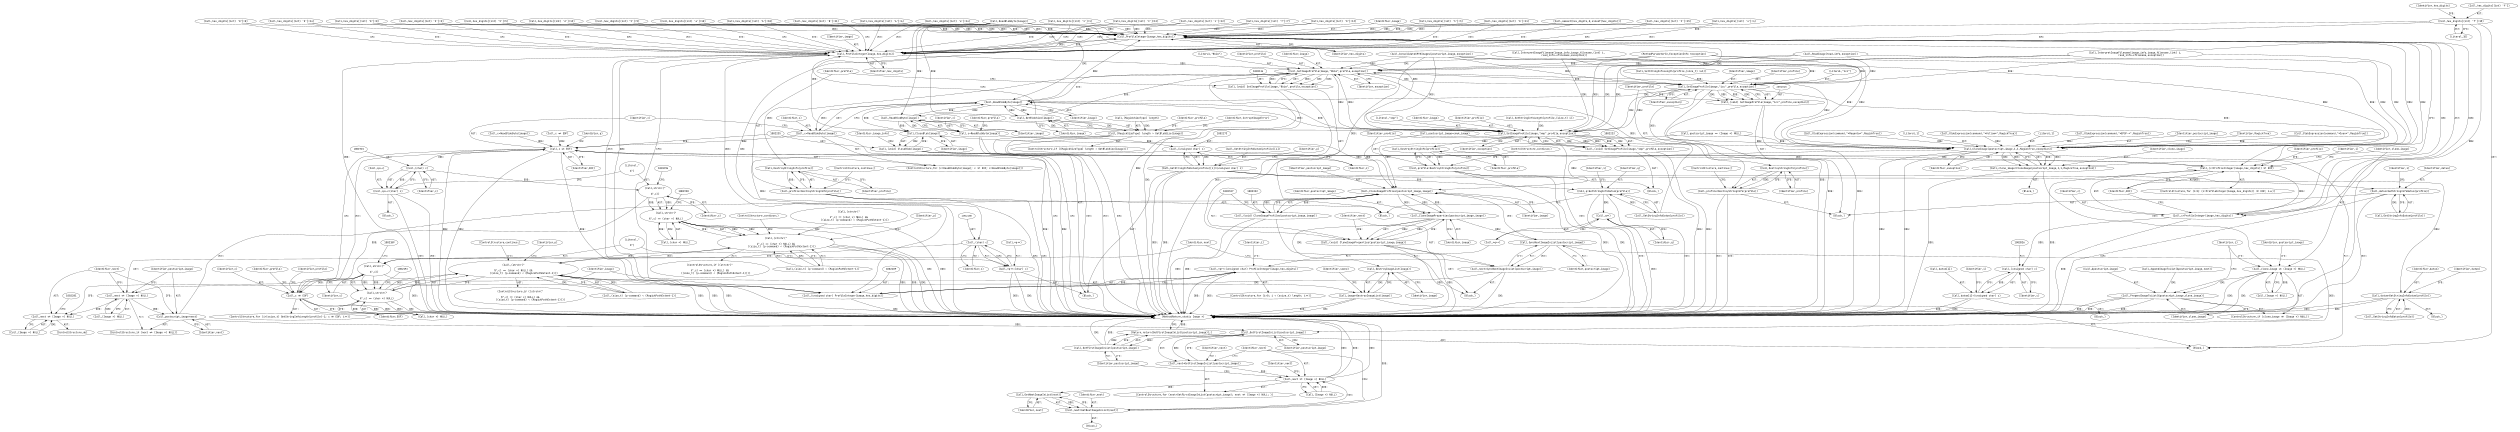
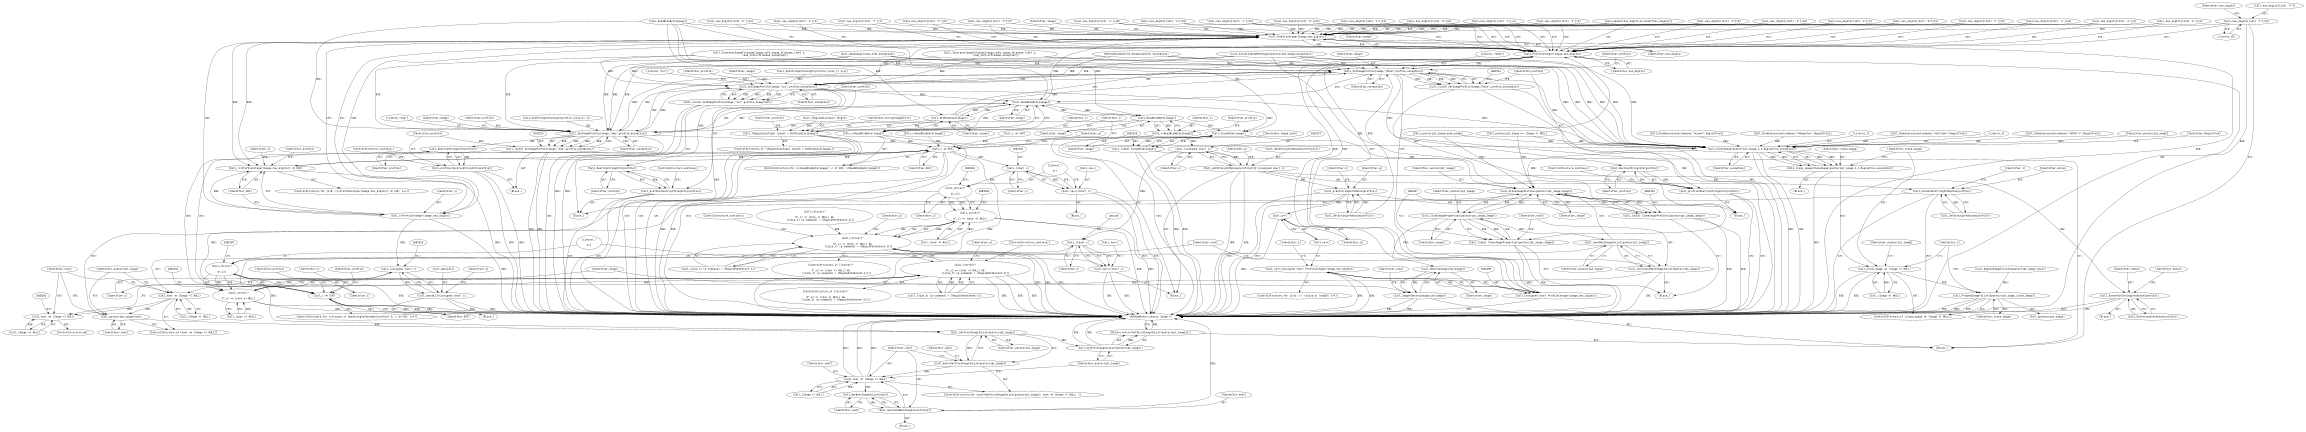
node "1002036": removed
node "(Identifier,scene)": label "(Identifier,scene)" -> "(Identifier,size)"
edge "(Call,&postscript_image)" -> "(Call,PrependImageToList(&postscript_image,clone_image))": reversed
